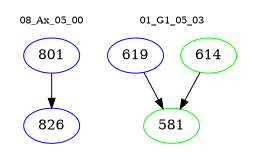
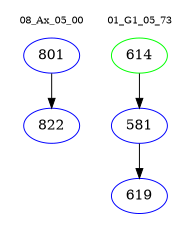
cluster "01_G1_05_03": label "01_G1_05_03" -> "01_G1_05_73"
edge "619" -> "581": reversed
node "826": label "826" -> "822"
node "581": color green -> blue
